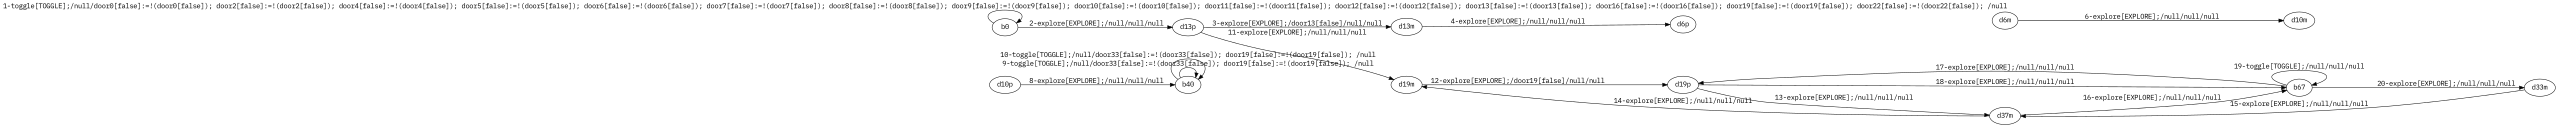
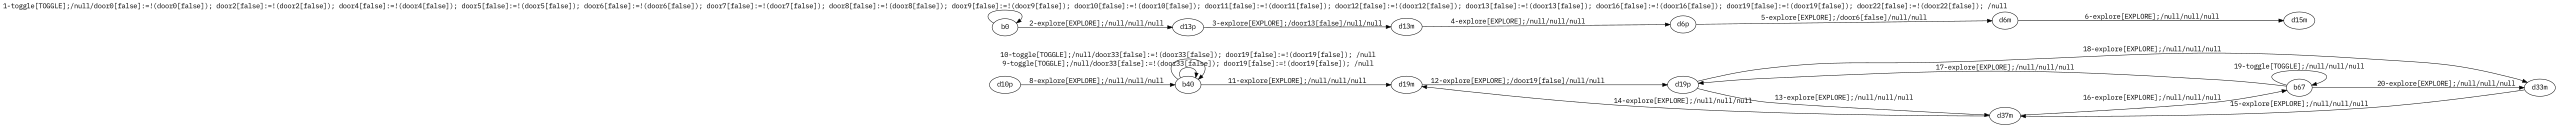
node "d10m": label "d10m" -> "d15m"
edge "d6p" -> "d6m": added, label "5-explore[EXPLORE];/door6[false]/null/null"
edge "d13p" -> "d19m": now "b40" -> "d19m"
edge "d19p" -> "b67": now "d19p" -> "d33m"
